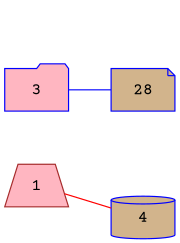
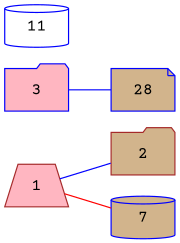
node "11": added
node "2": added
node "4": label "4" -> "7"
